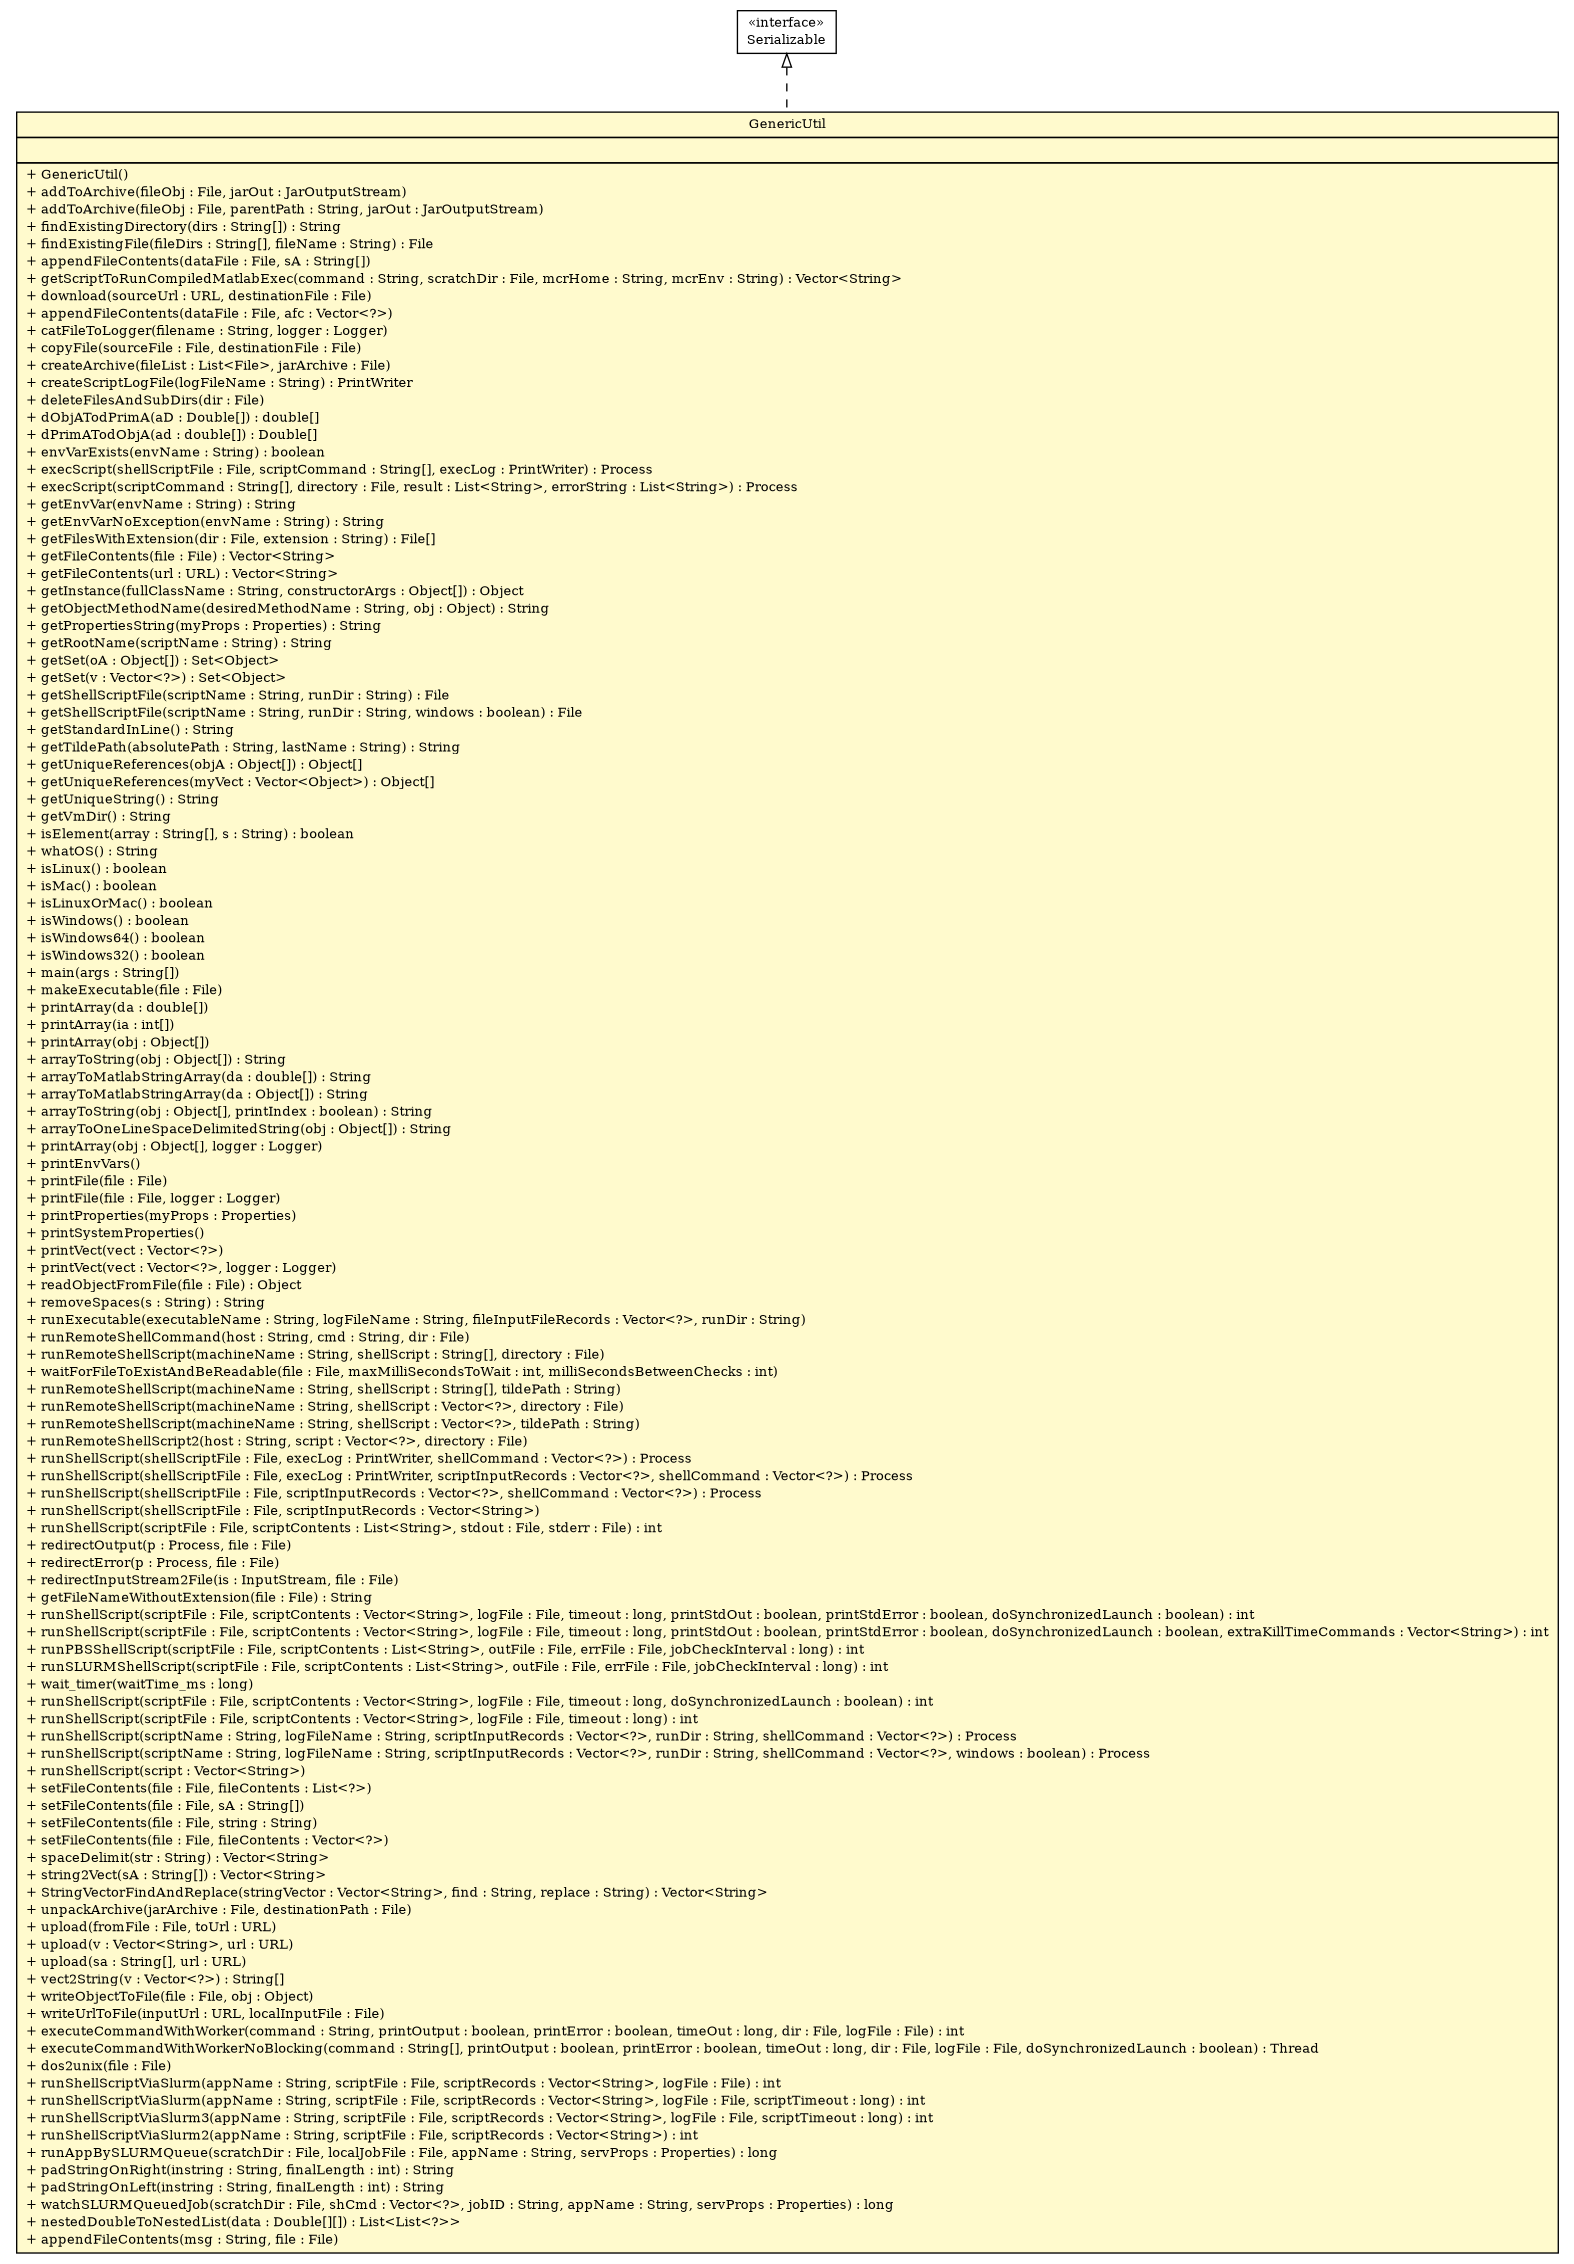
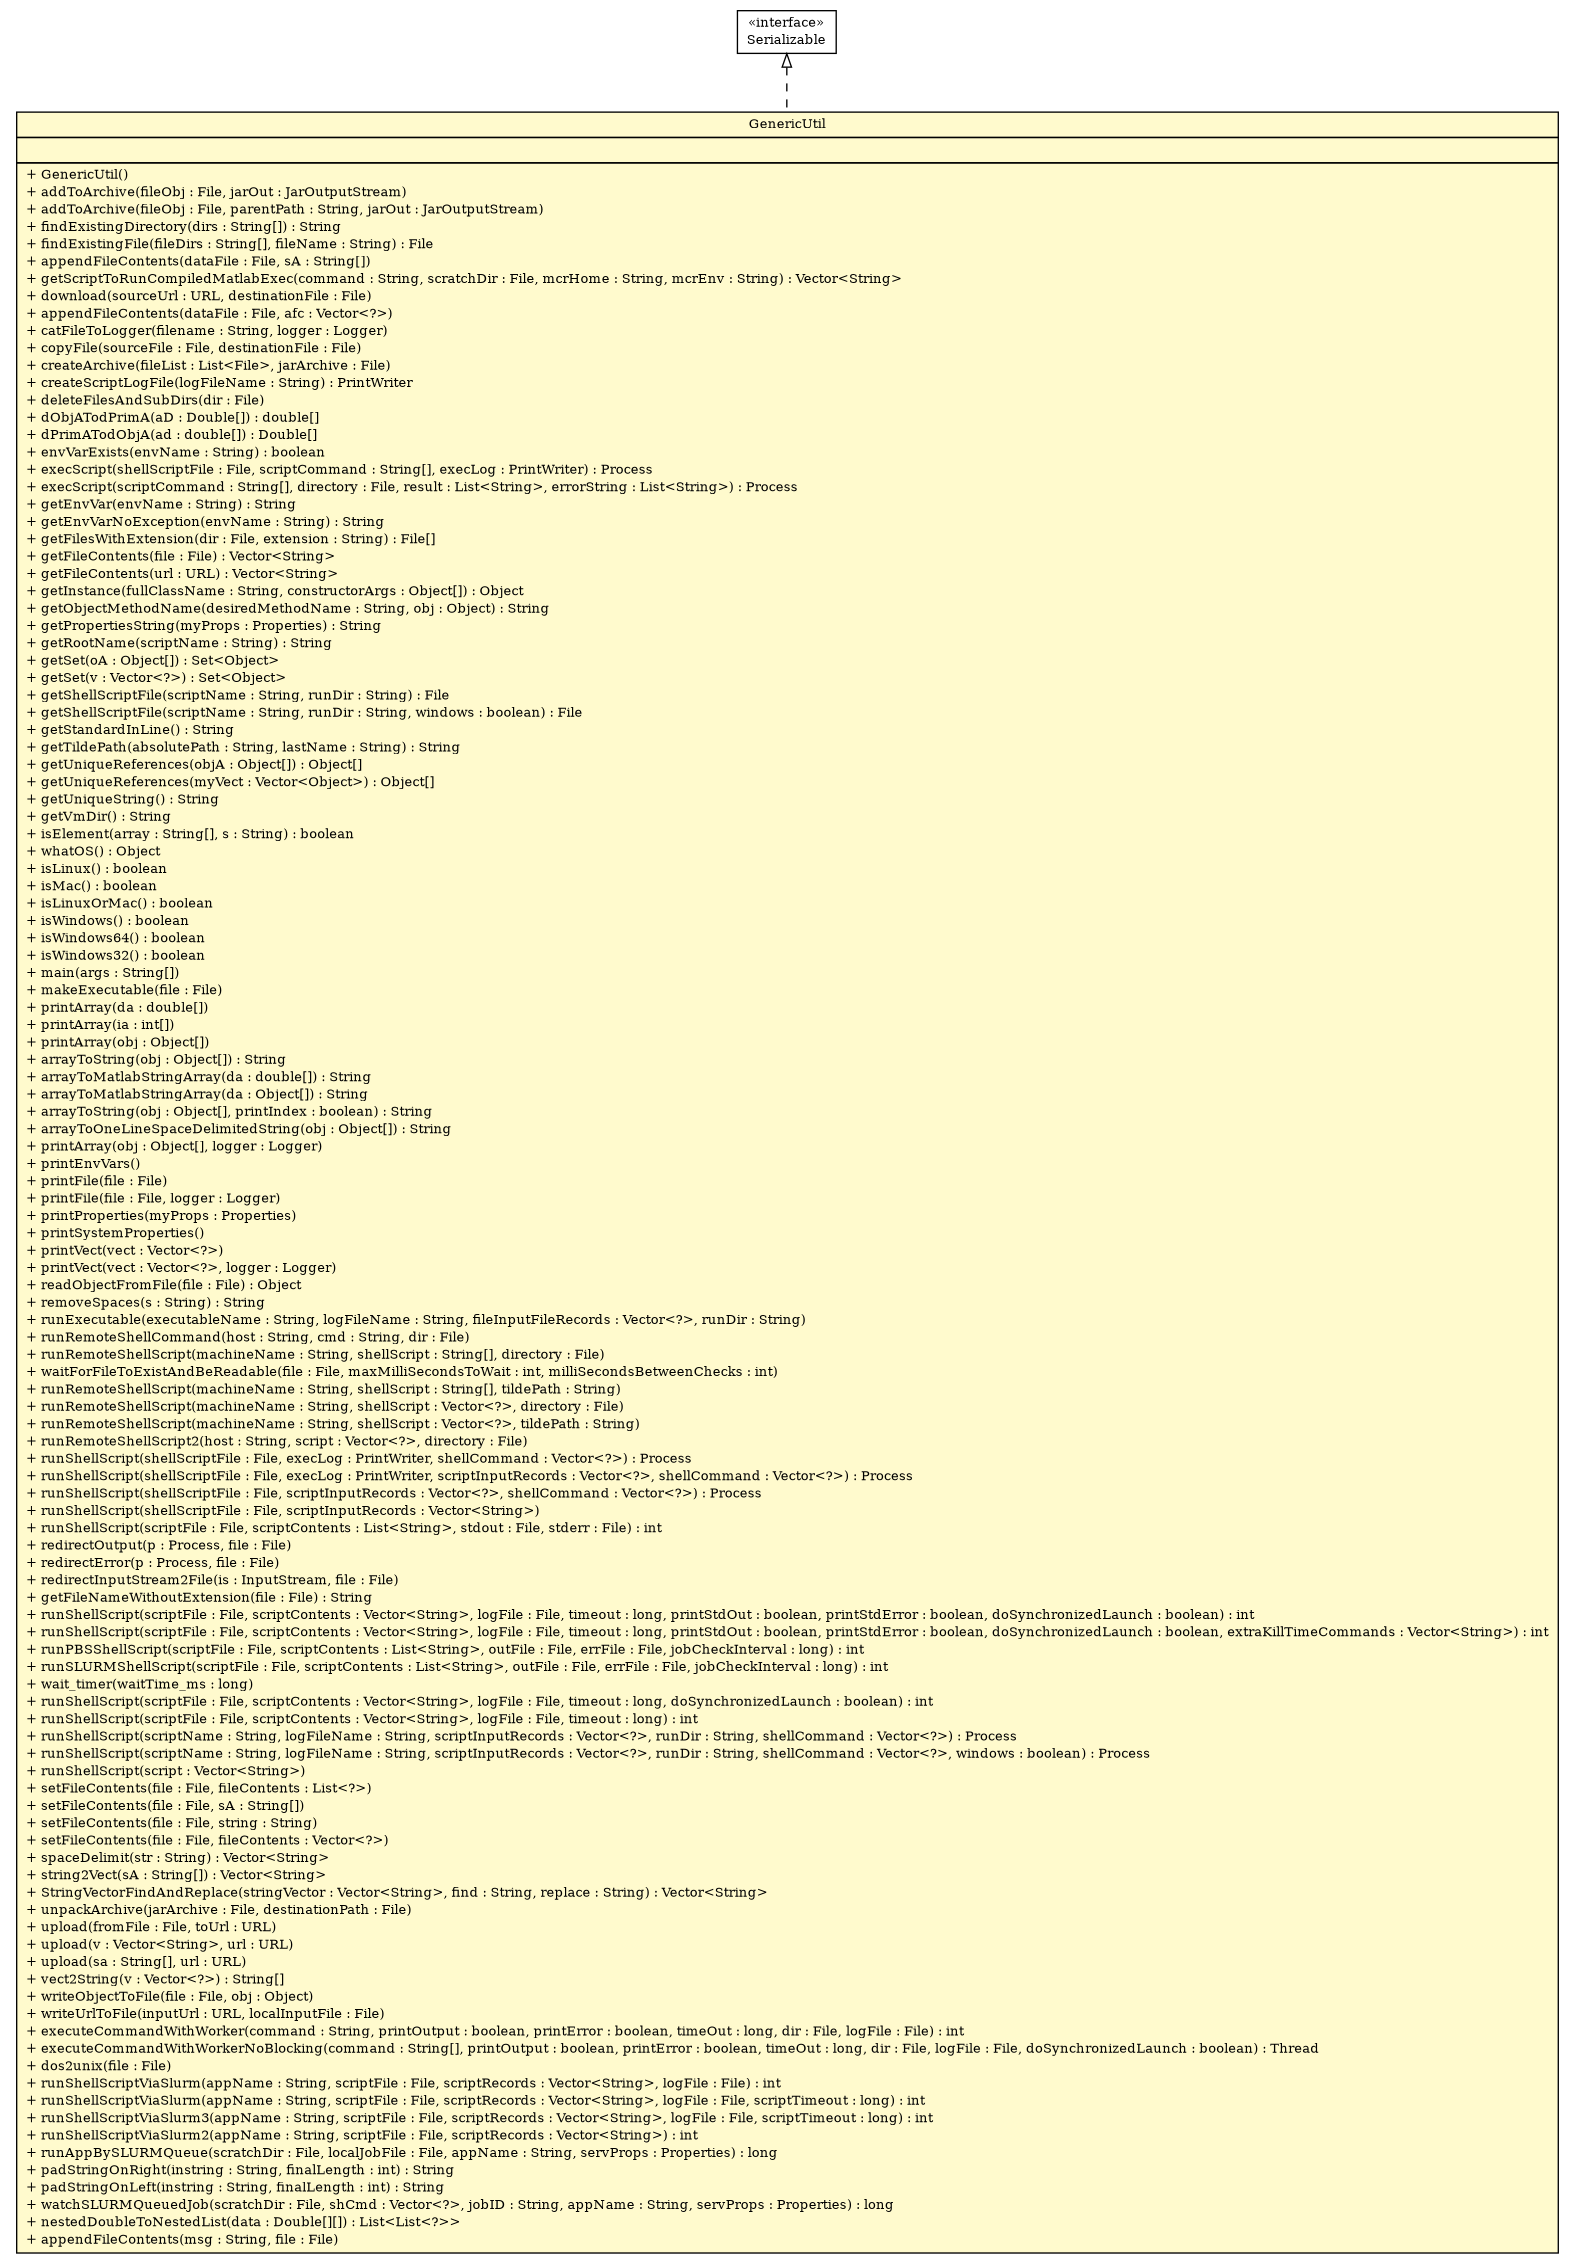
node "GenericUtil": text "+ whatOS() : String" -> "+ whatOS() : Object"
